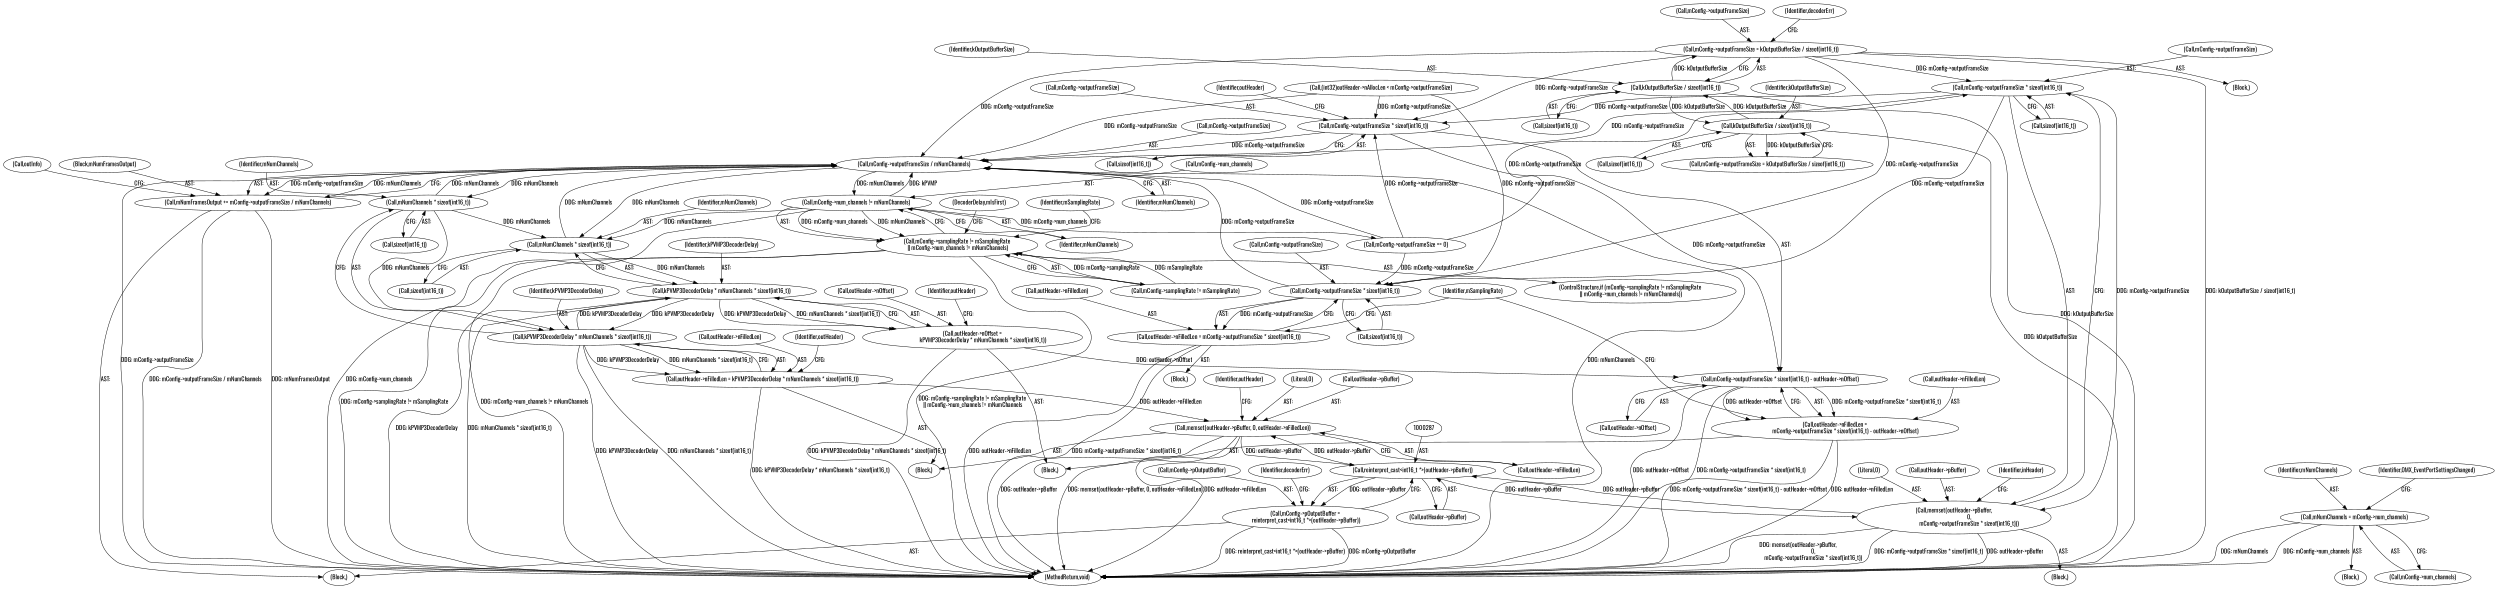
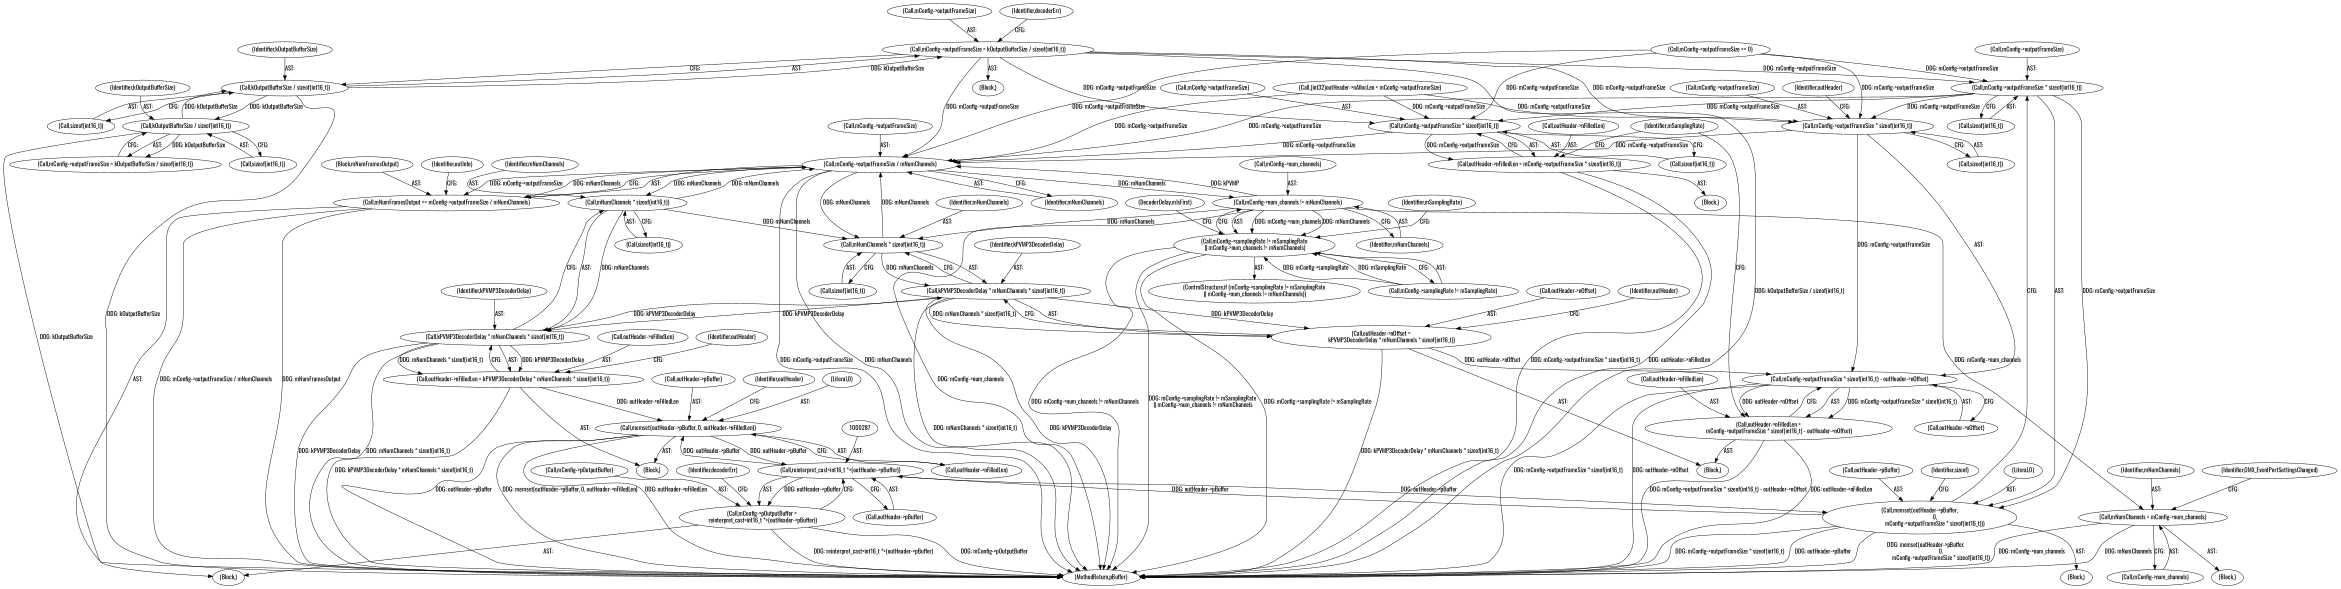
node "(Call,outInfo)": label "(Call,outInfo)" -> "(Identifier,outInfo)"
edge "(Call,mConfig->num_channels != mNumChannels)" -> "(Call,mConfig->outputFrameSize == 0)": now "(Call,mConfig->num_channels != mNumChannels)" -> "(Call,mNumChannels = mConfig->num_channels)"
node "(Identifier,inHeader)": label "(Identifier,inHeader)" -> "(Identifier,sizeof)"
node "(MethodReturn,void)": label "(MethodReturn,void)" -> "(MethodReturn,pBuffer)"
